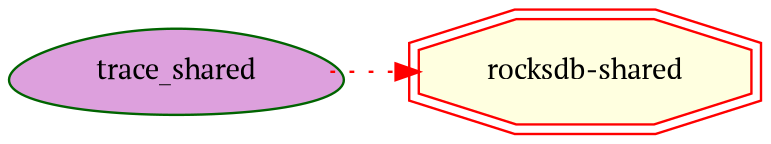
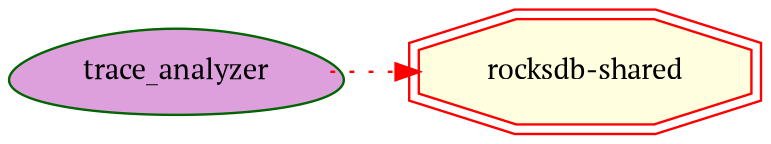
node "trace_shared": label "trace_shared" -> "trace_analyzer"
